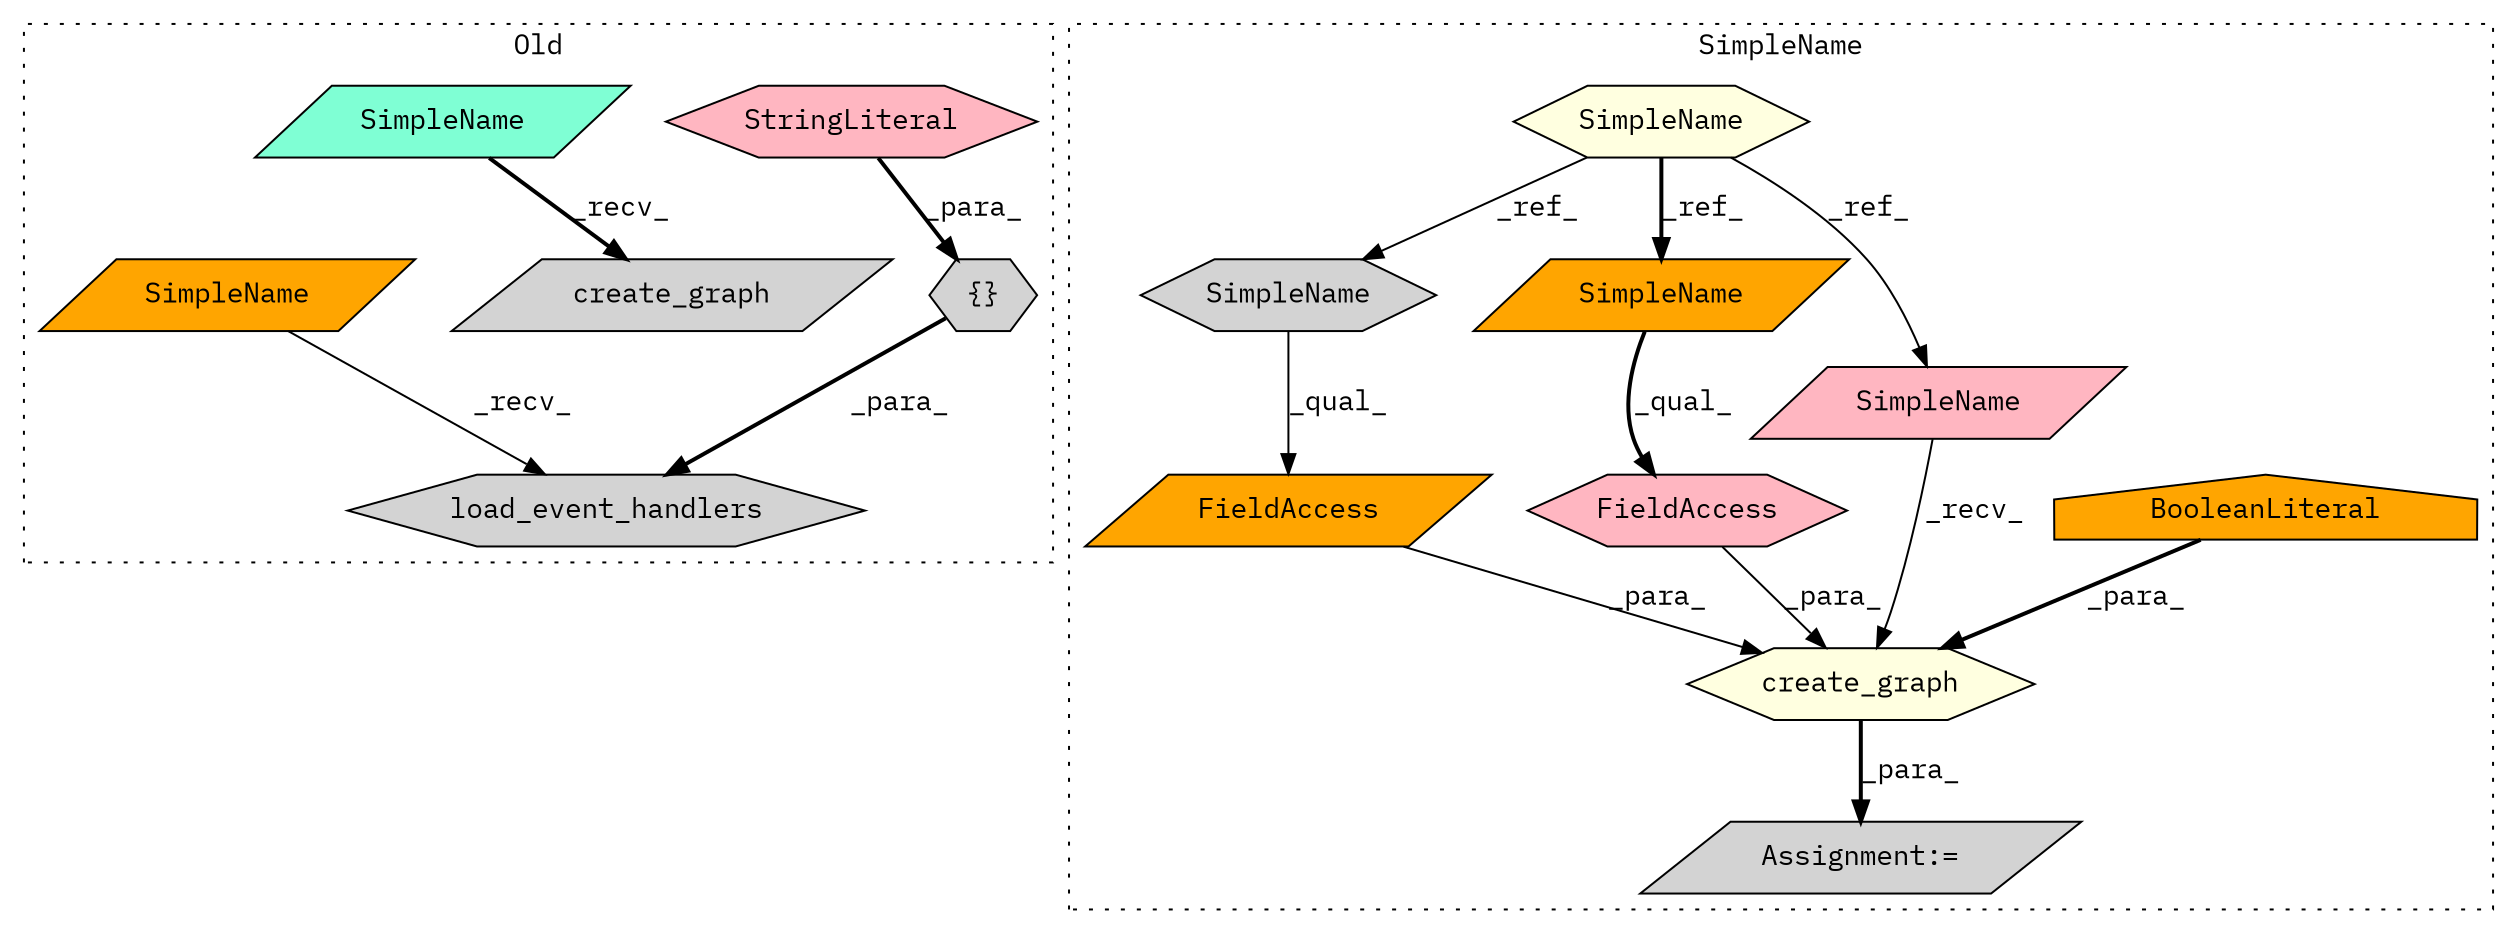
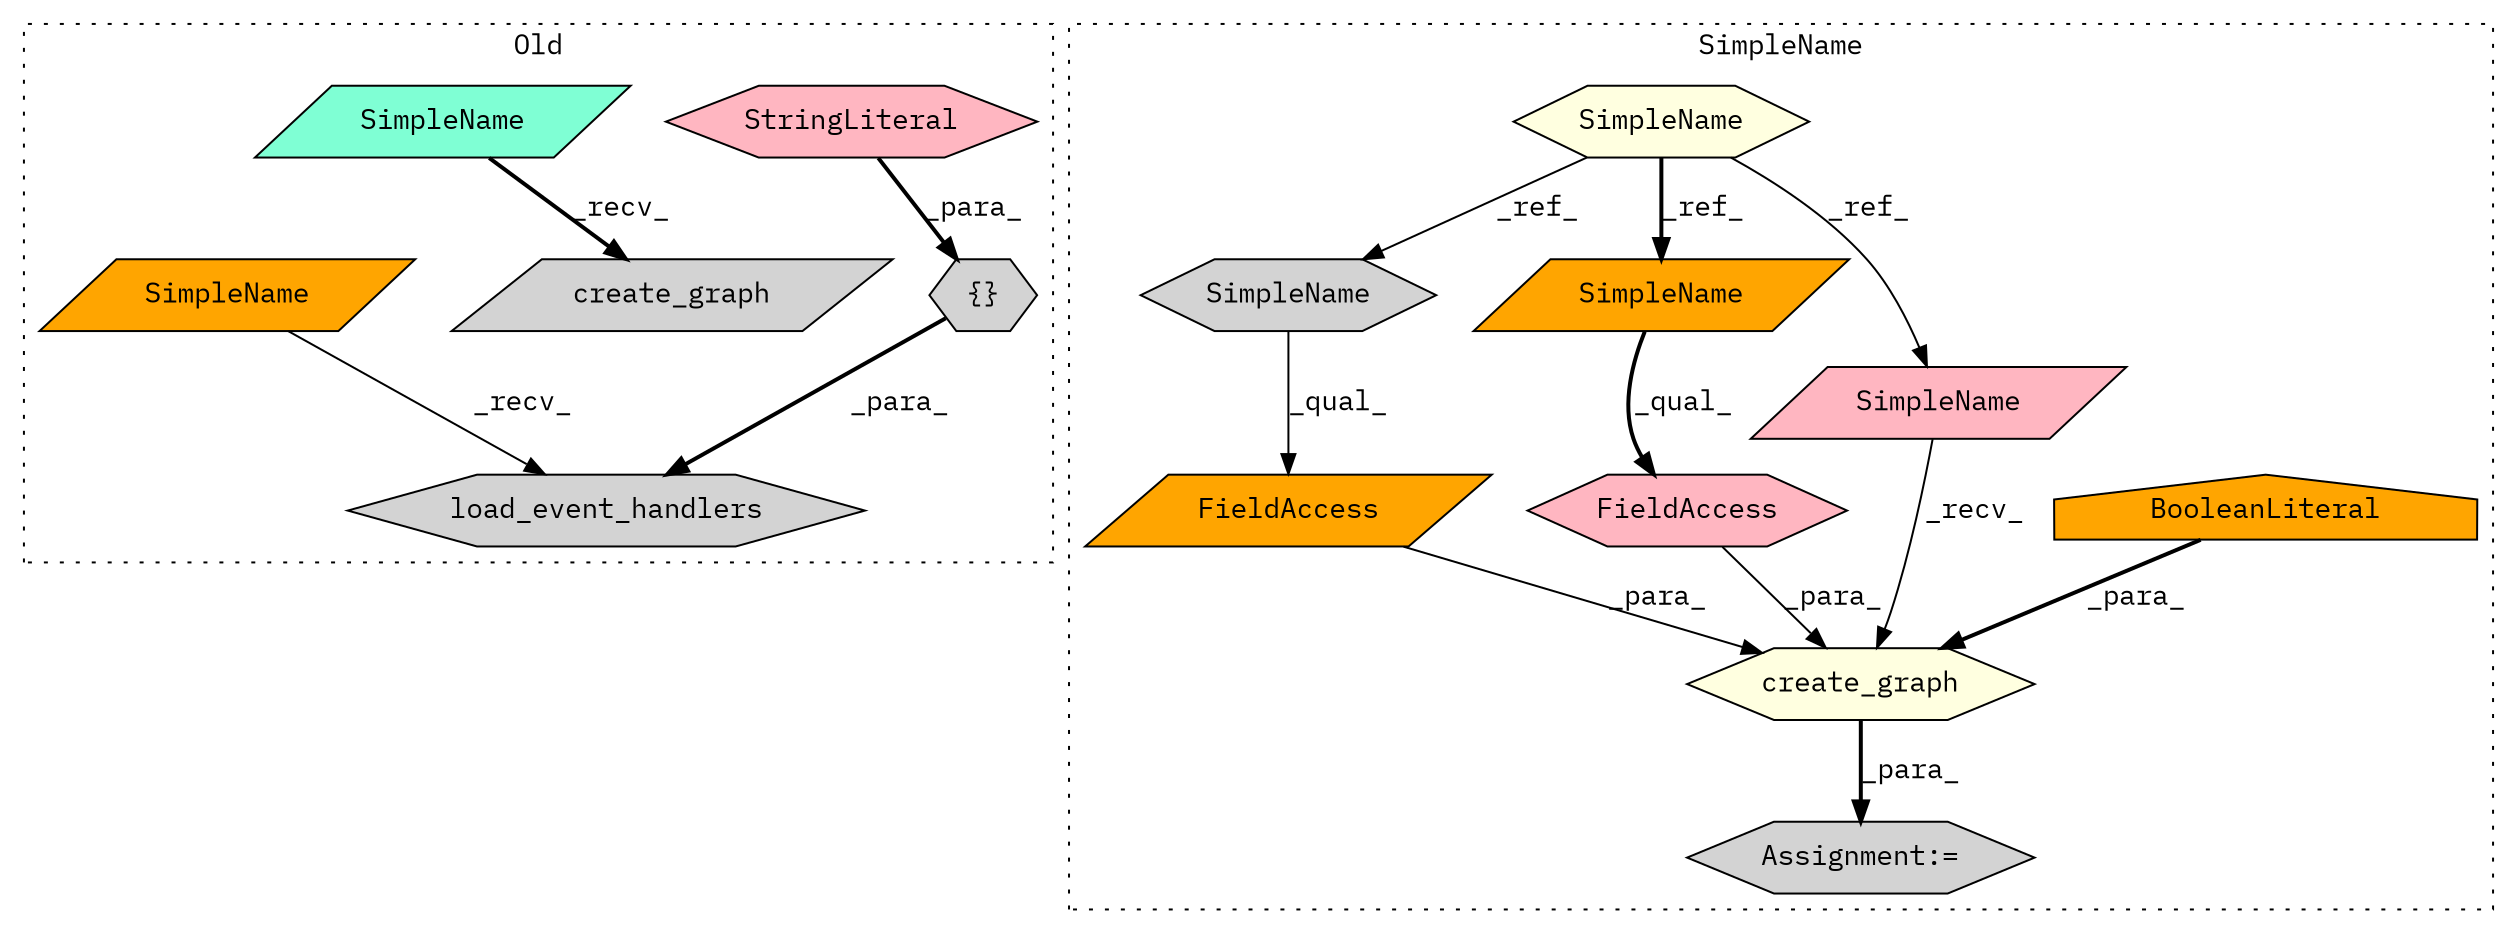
node "Assignment:=": shape parallelogram -> hexagon
